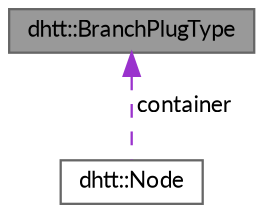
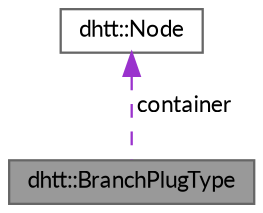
edge "dhtt::Node" -> "dhtt::BranchPlugType": reversed
